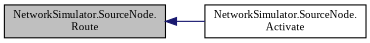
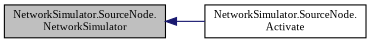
node "NetworkSimulator.SourceNode. Route": label "NetworkSimulator.SourceNode. Route" -> "NetworkSimulator.SourceNode. NetworkSimulator"
